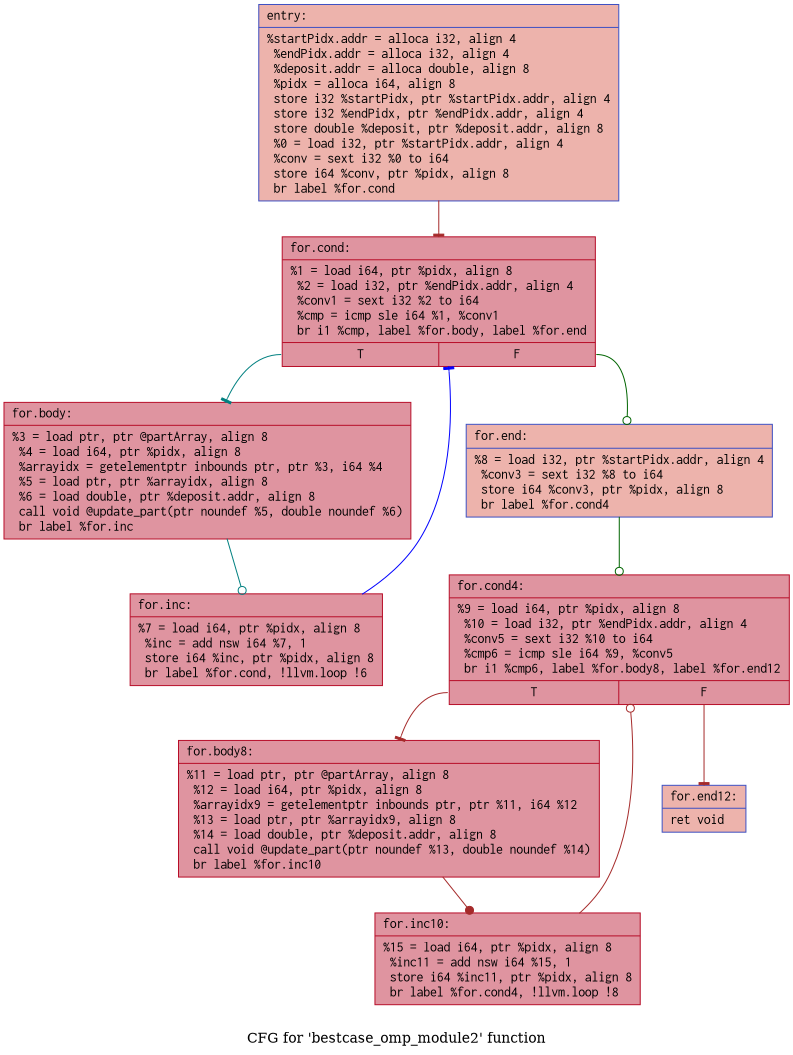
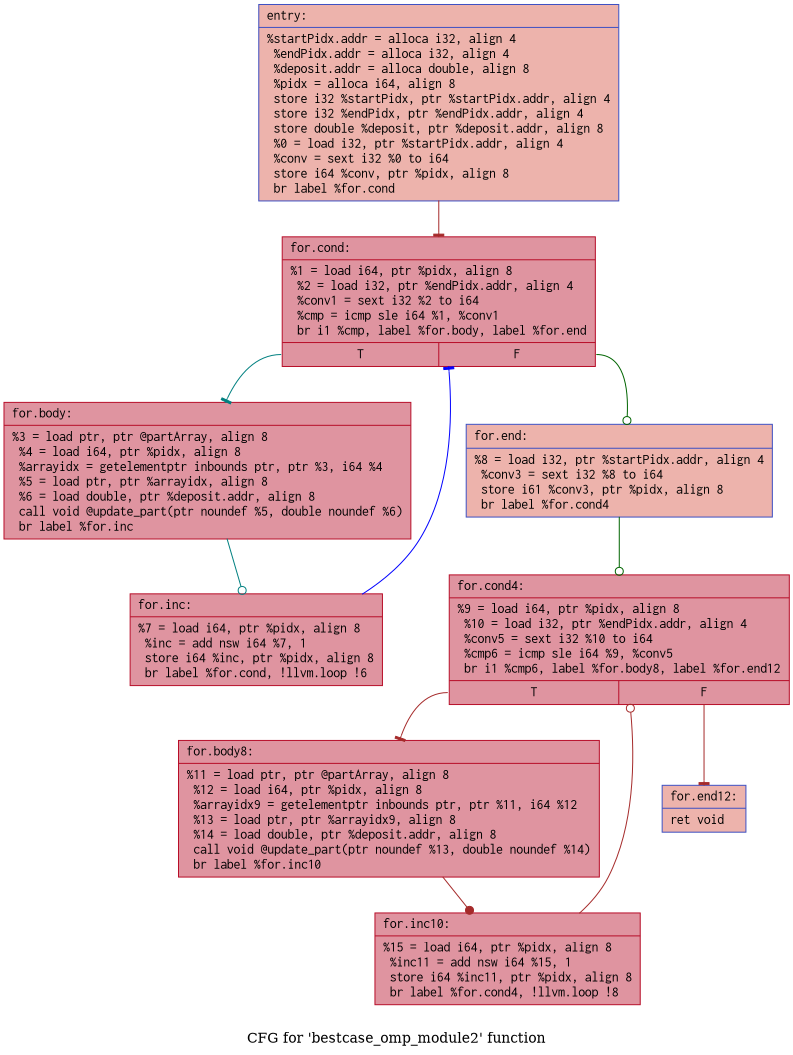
node "for.end:": text "store i64 %conv3, ptr %pidx, align 8" -> "store i61 %conv3, ptr %pidx, align 8"
